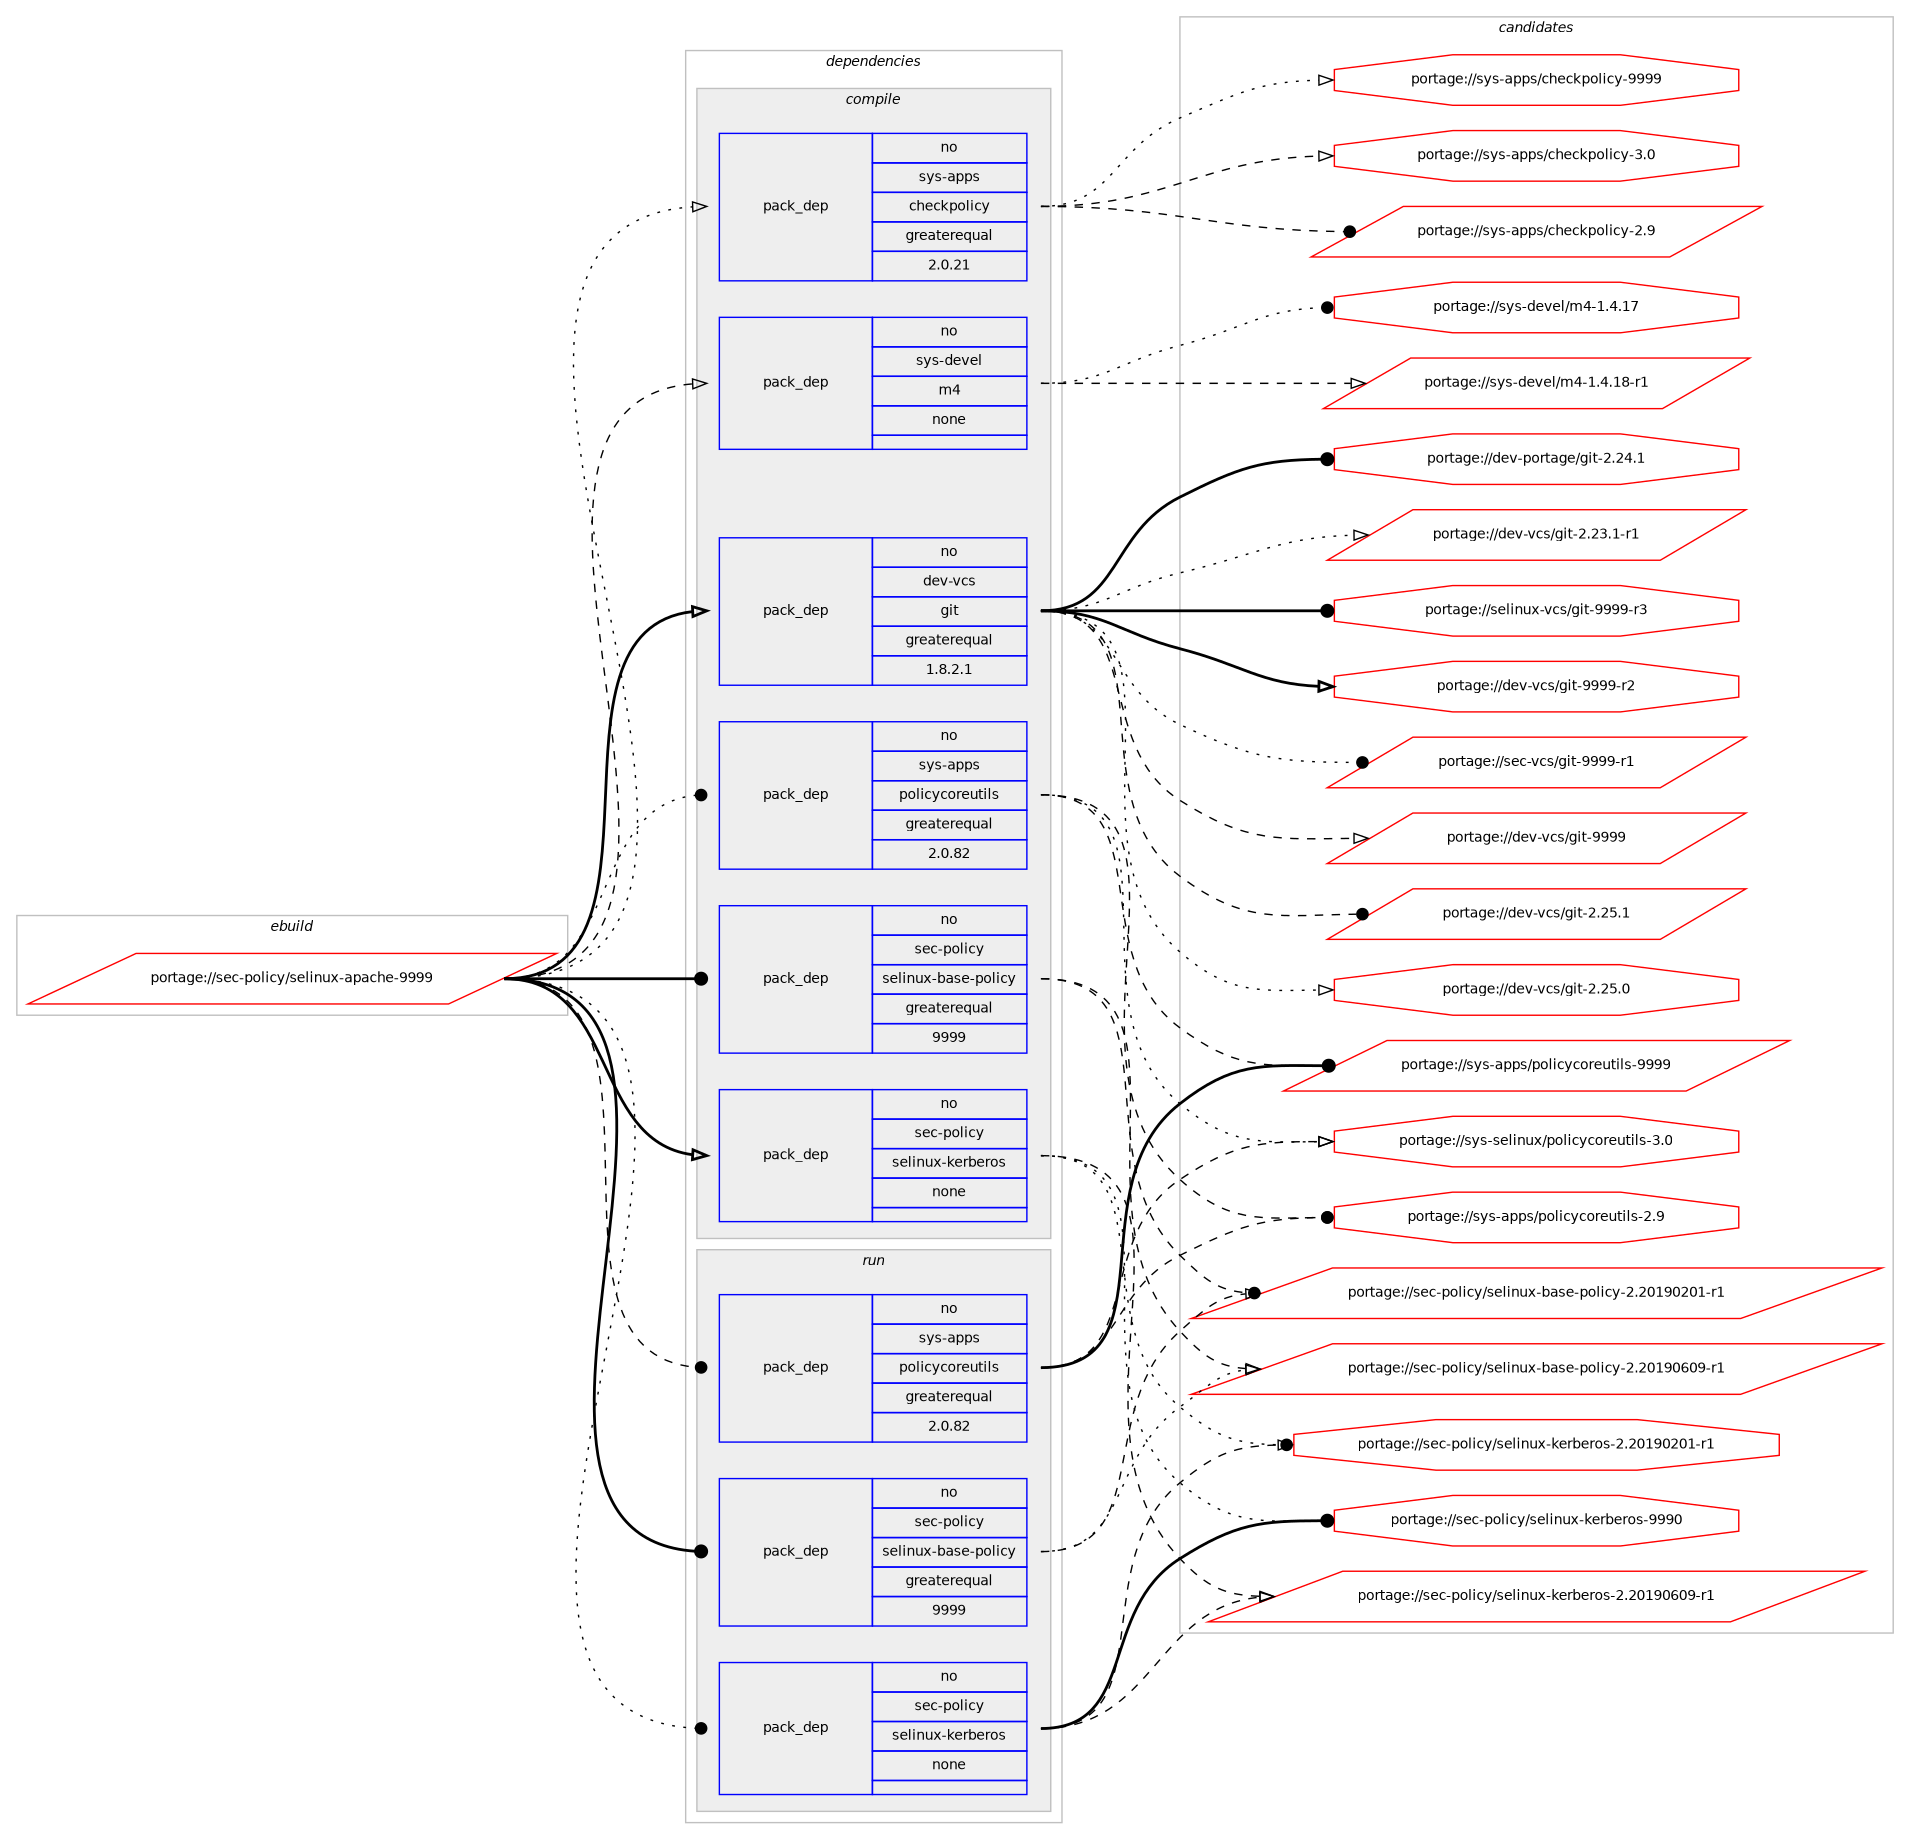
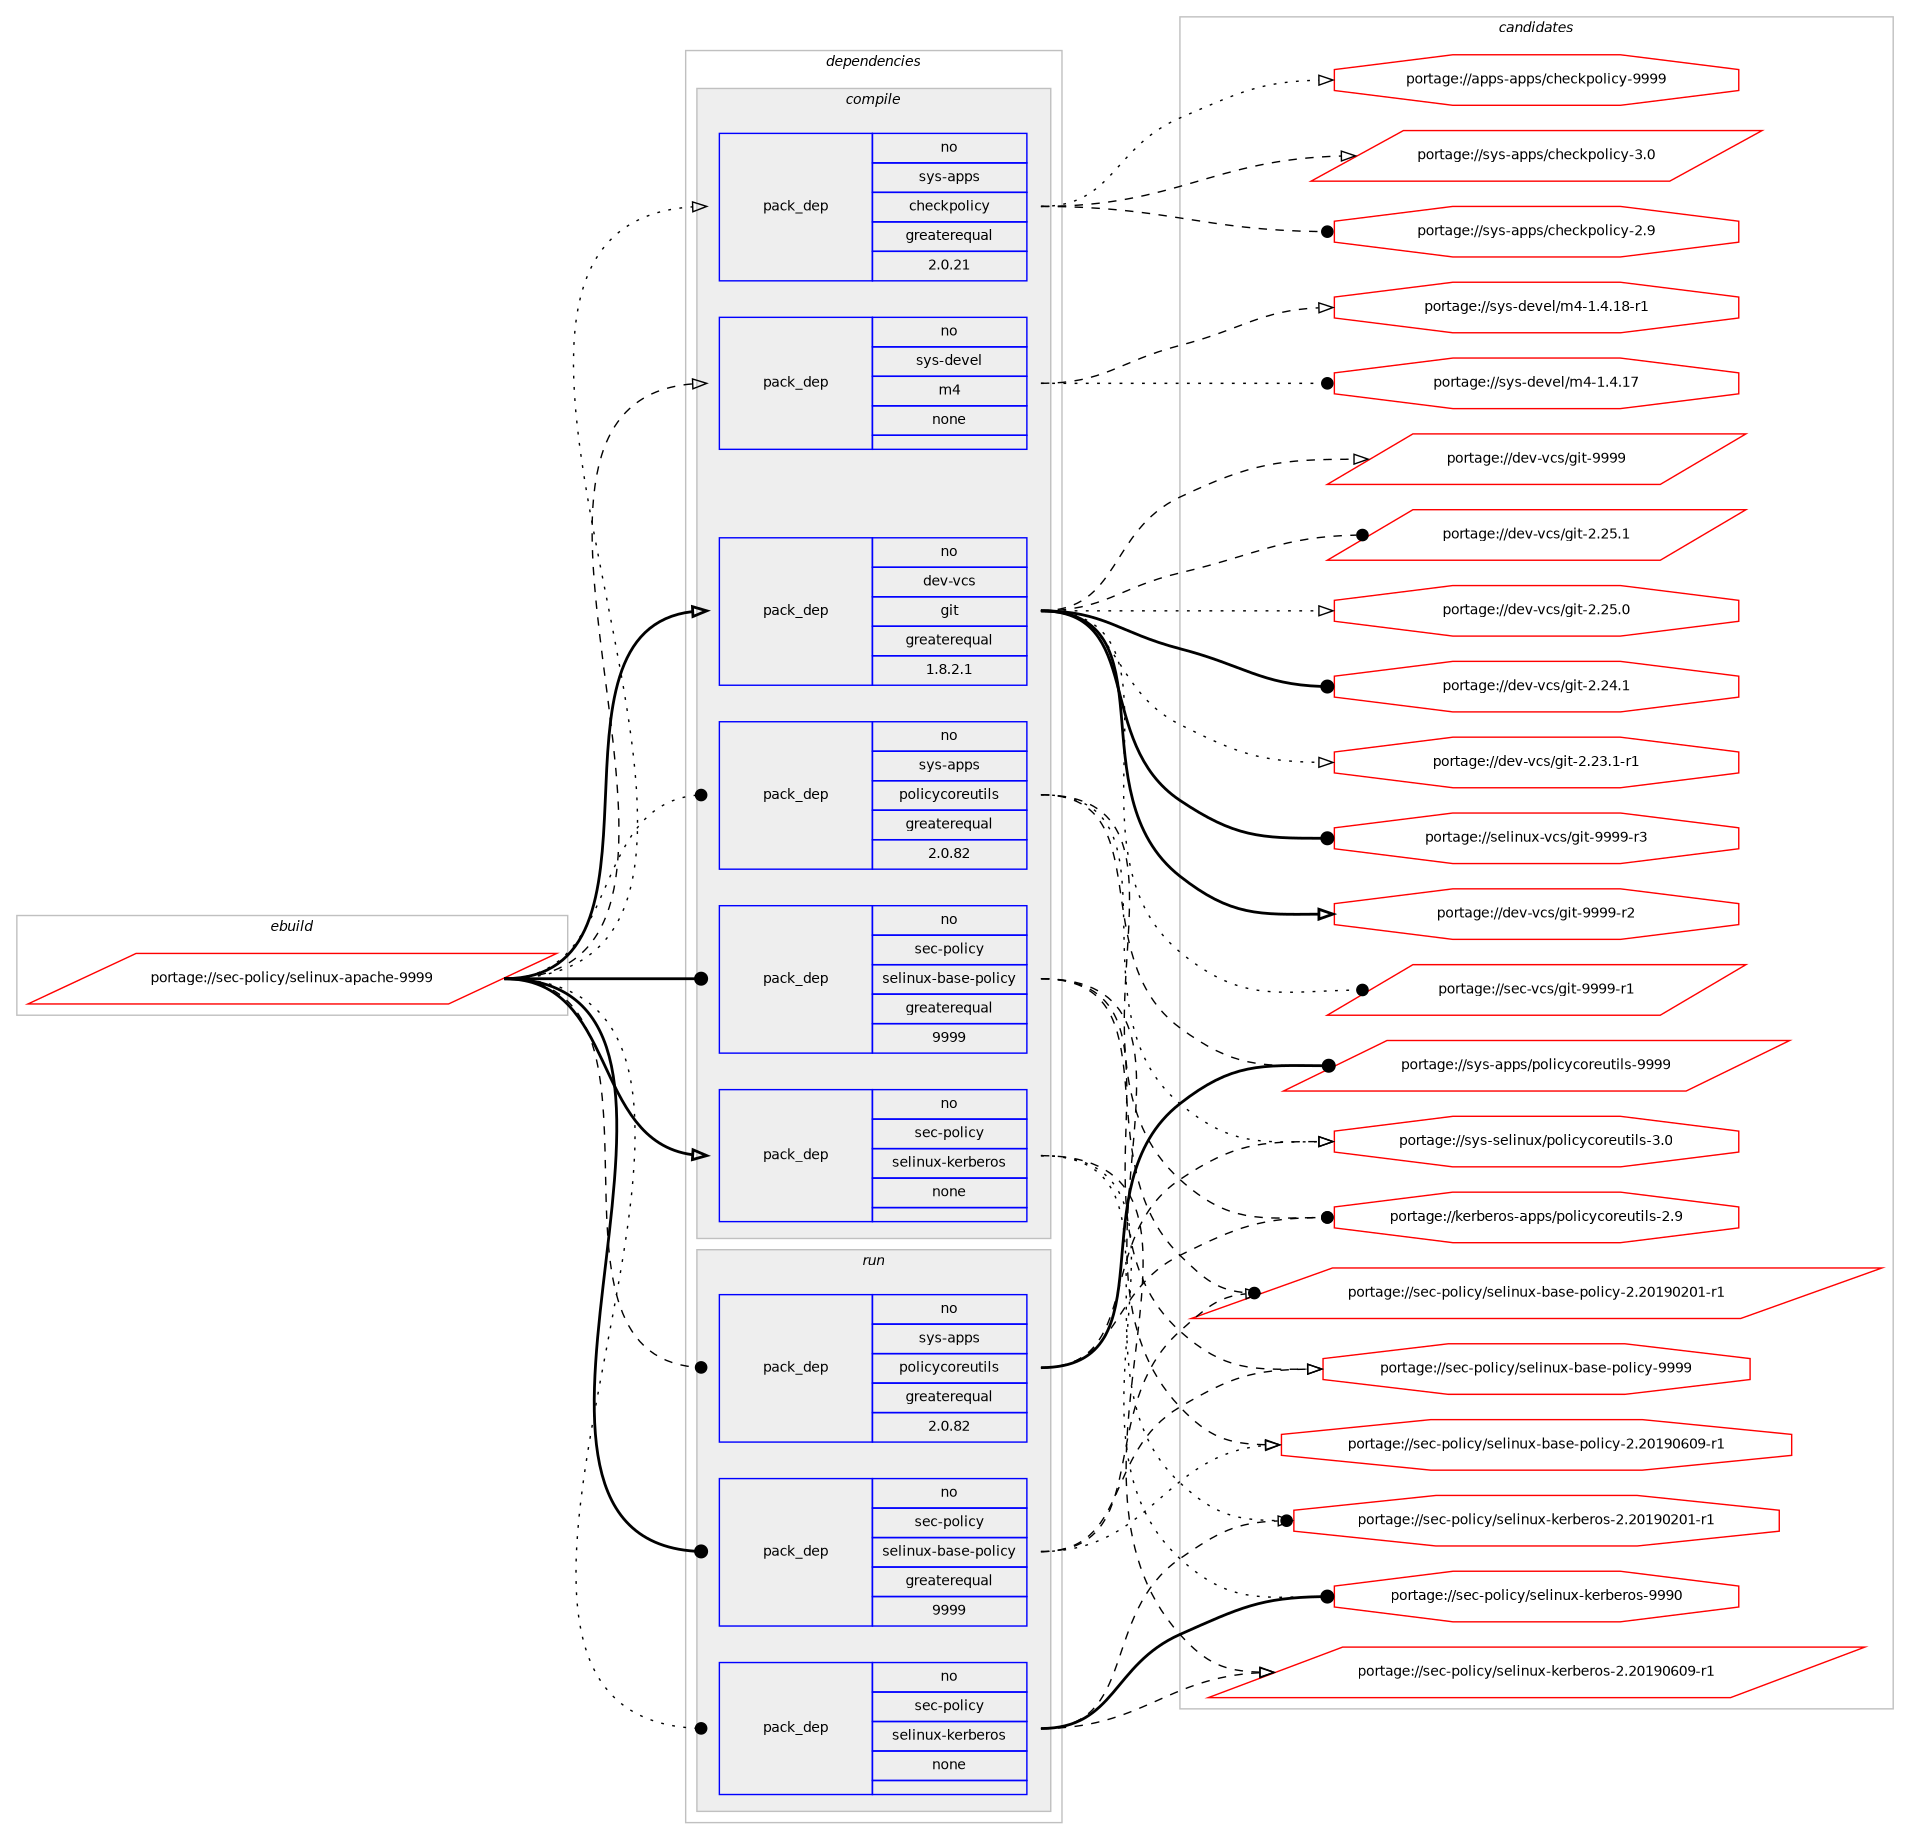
node "portage://sys-apps/checkpolicy-9999": label "portage://sys-apps/checkpolicy-9999" -> "portage://apps-apps/checkpolicy-9999"
node "portage://sys-apps/checkpolicy-3.0": shape octagon -> parallelogram
node "portage://sys-apps/checkpolicy-2.9": shape parallelogram -> octagon
node "portage://sys-devel/m4-1.4.18-r1": shape parallelogram -> octagon
node "portage://dev-portage/git-2.24.1": label "portage://dev-portage/git-2.24.1" -> "portage://dev-vcs/git-2.24.1"
node "portage://dev-vcs/git-2.23.1-r1": shape parallelogram -> octagon
node "portage://sys-apps/policycoreutils-2.9": label "portage://sys-apps/policycoreutils-2.9" -> "portage://kerberos-apps/policycoreutils-2.9"
node "portage://sec-policy/selinux-base-policy-2.20190609-r1": shape parallelogram -> octagon
node "portage://sec-policy/selinux-base-policy-9999": added
